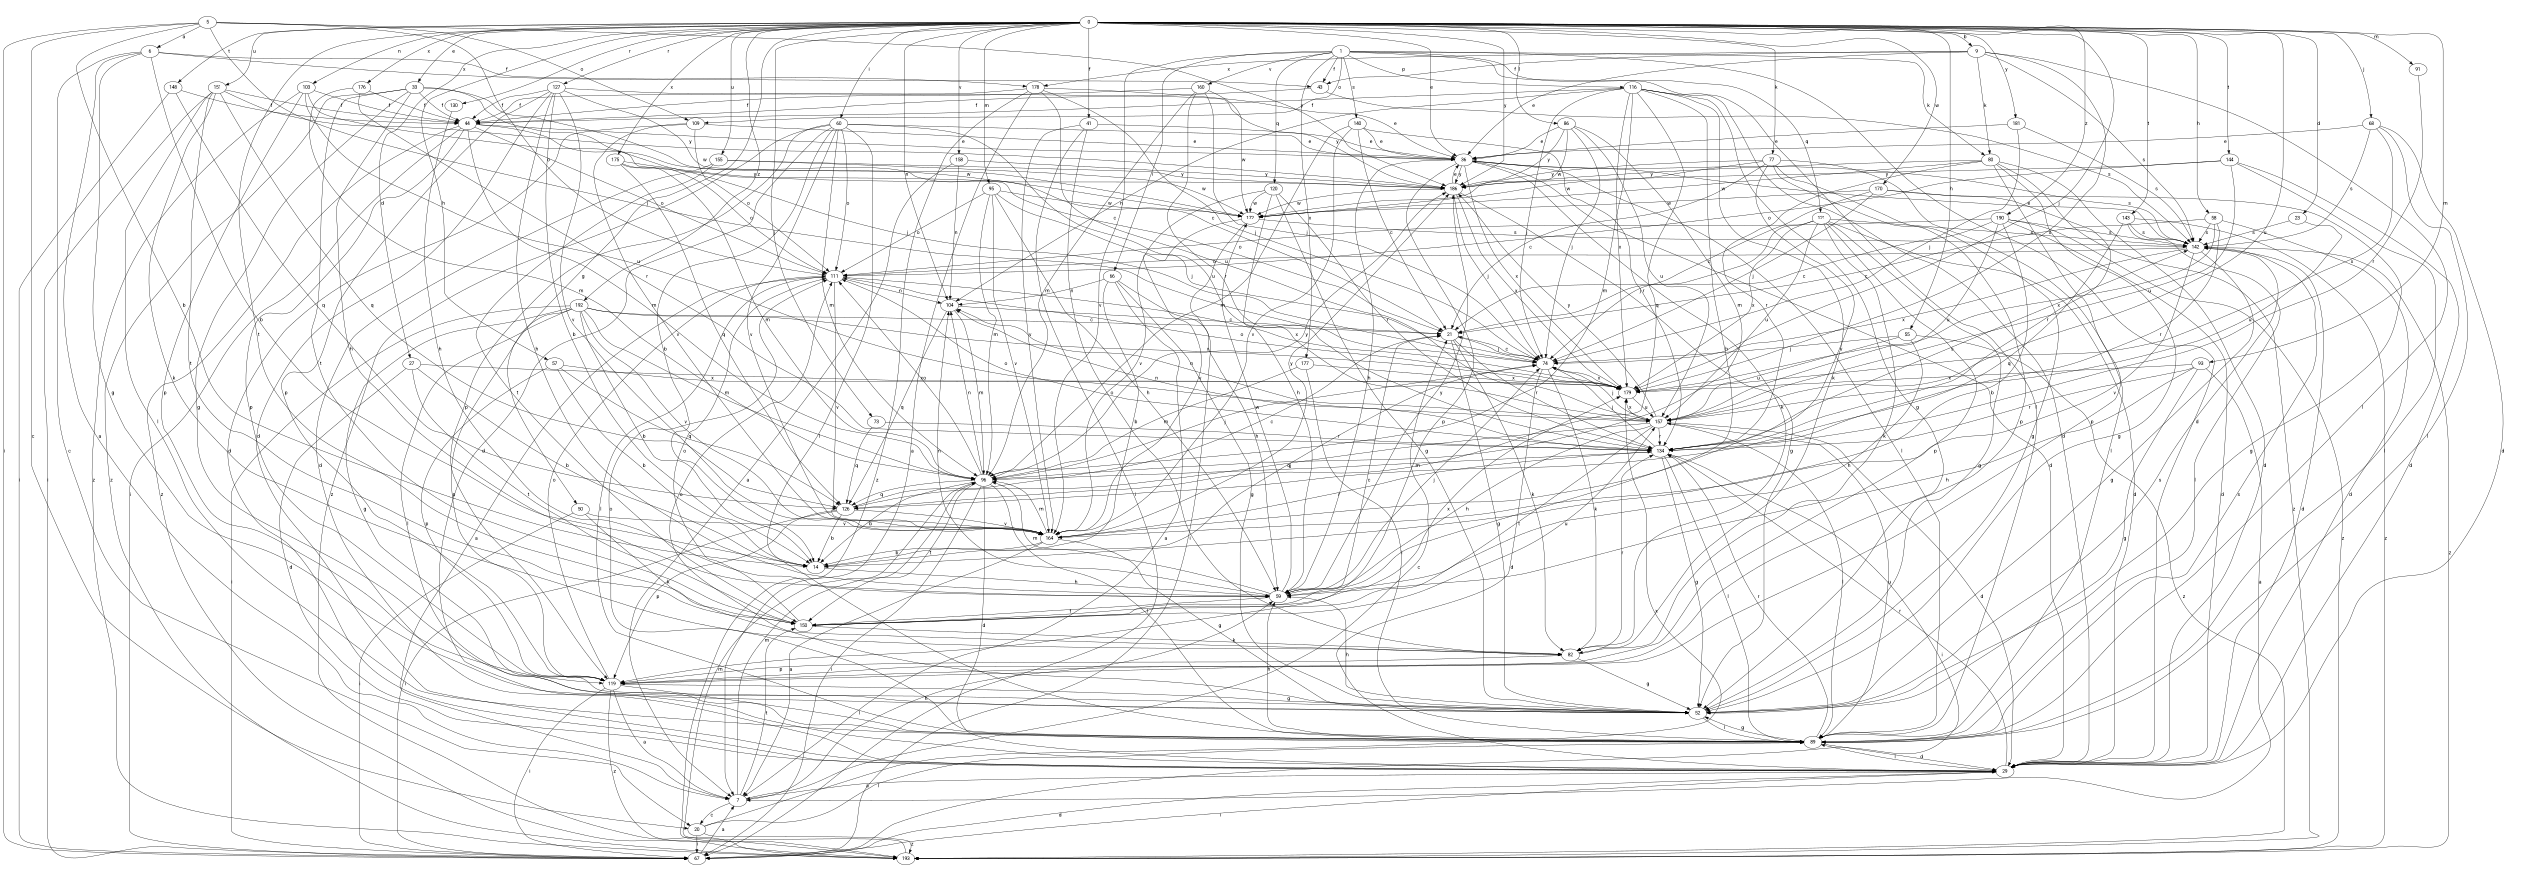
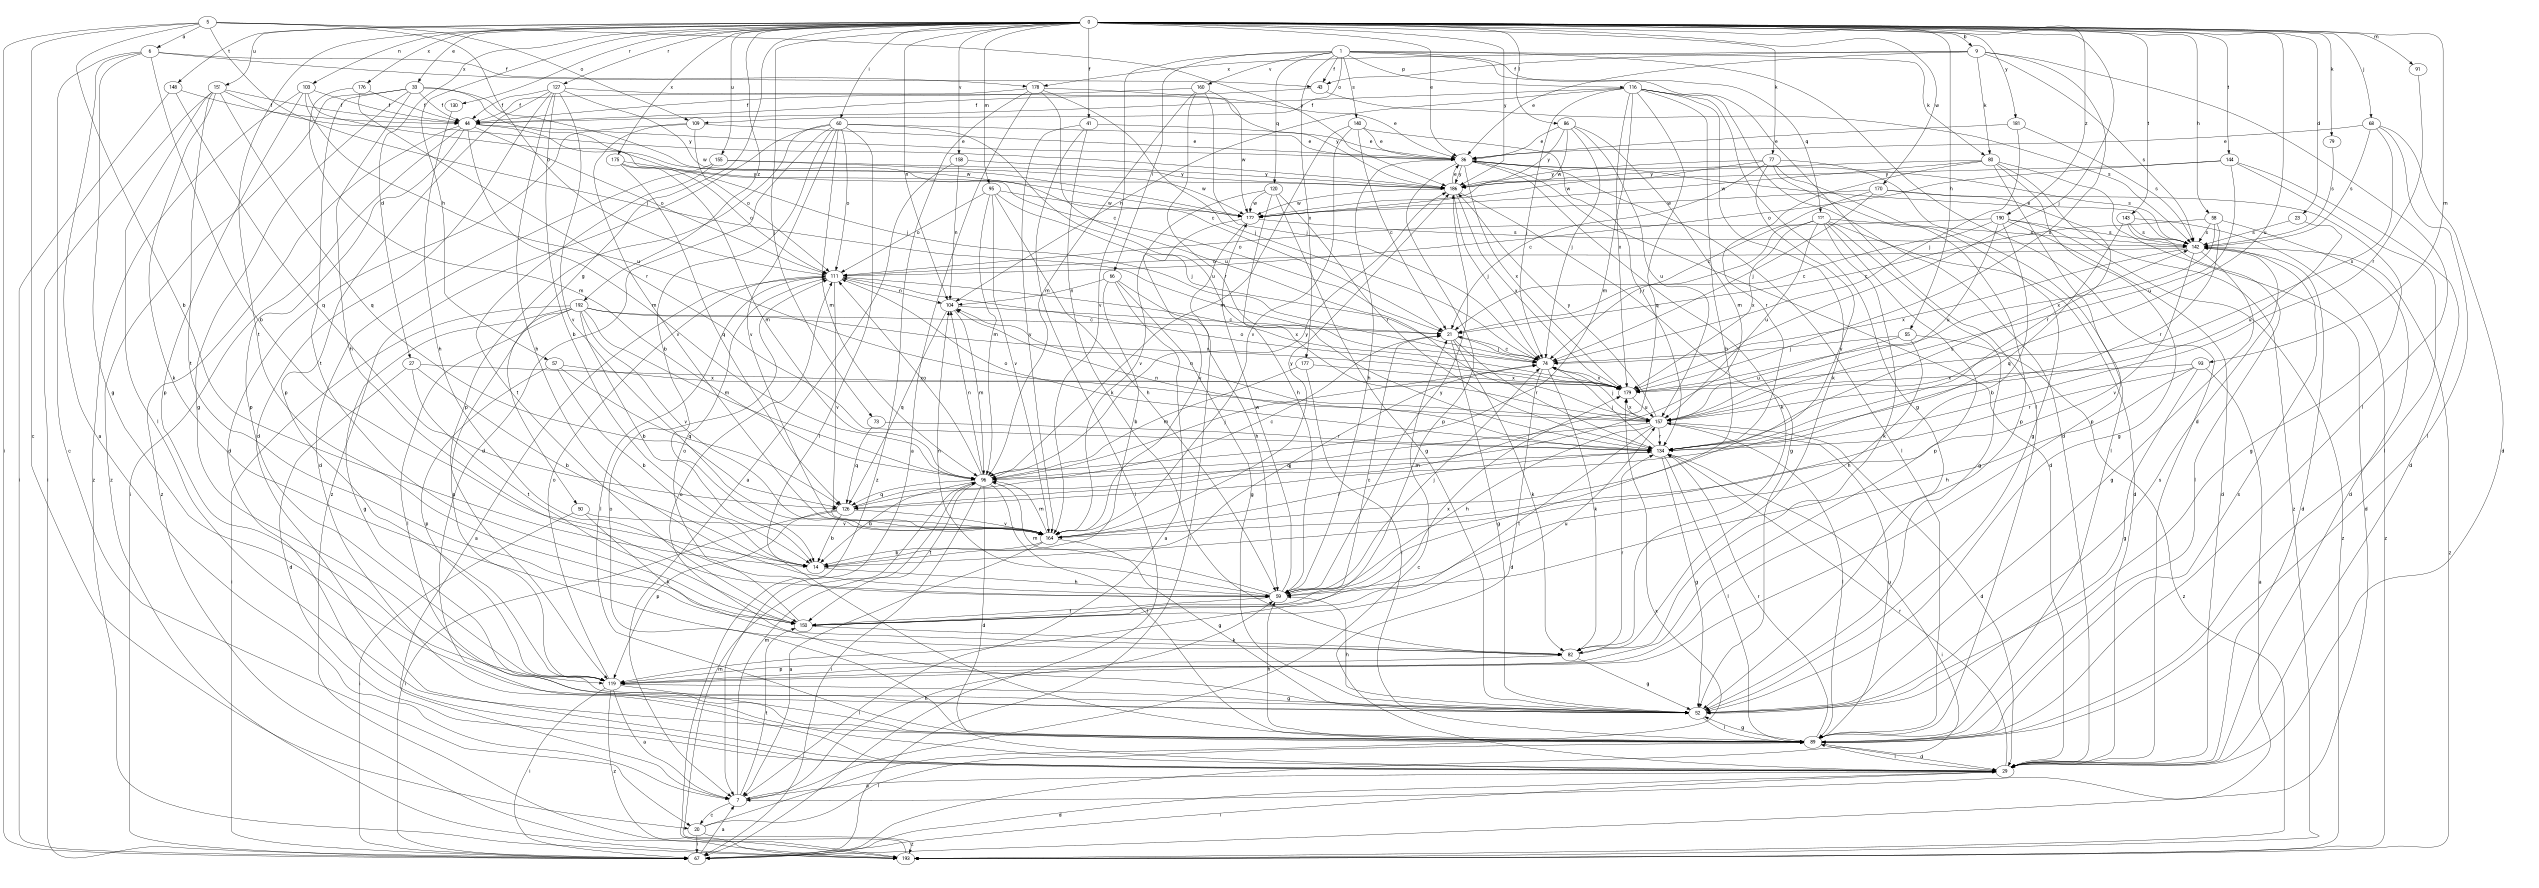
node "79": added
edge "41" -> "82": label "o" -> "k"
edge "80" -> "29": now "80" -> "67"
